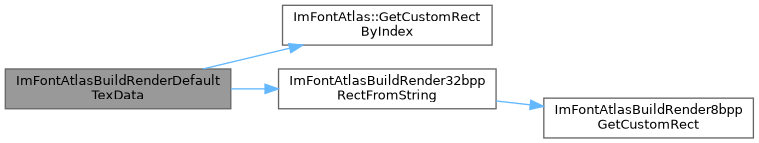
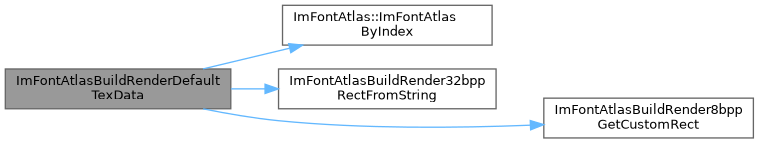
node "ImFontAtlas::GetCustomRect ByIndex": label "ImFontAtlas::GetCustomRect ByIndex" -> "ImFontAtlas::ImFontAtlas ByIndex"
edge "ImFontAtlasBuildRender32bpp RectFromString" -> "ImFontAtlasBuildRender8bpp GetCustomRect": now "ImFontAtlasBuildRenderDefault TexData" -> "ImFontAtlasBuildRender8bpp GetCustomRect"
